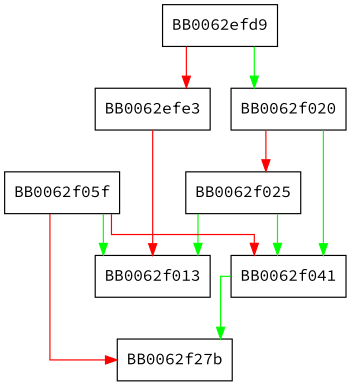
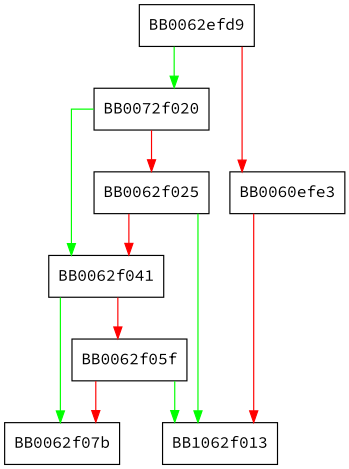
node "BB0062efe3": label "BB0062efe3" -> "BB0060efe3"
node "BB0062f020": label "BB0062f020" -> "BB0072f020"
edge "BB0062f025" -> "BB0062f041": color green -> red
edge "BB0062f05f" -> "BB0062f041": reversed
node "BB0062f013": label "BB0062f013" -> "BB1062f013"
node "BB0062f27b": label "BB0062f27b" -> "BB0062f07b"
